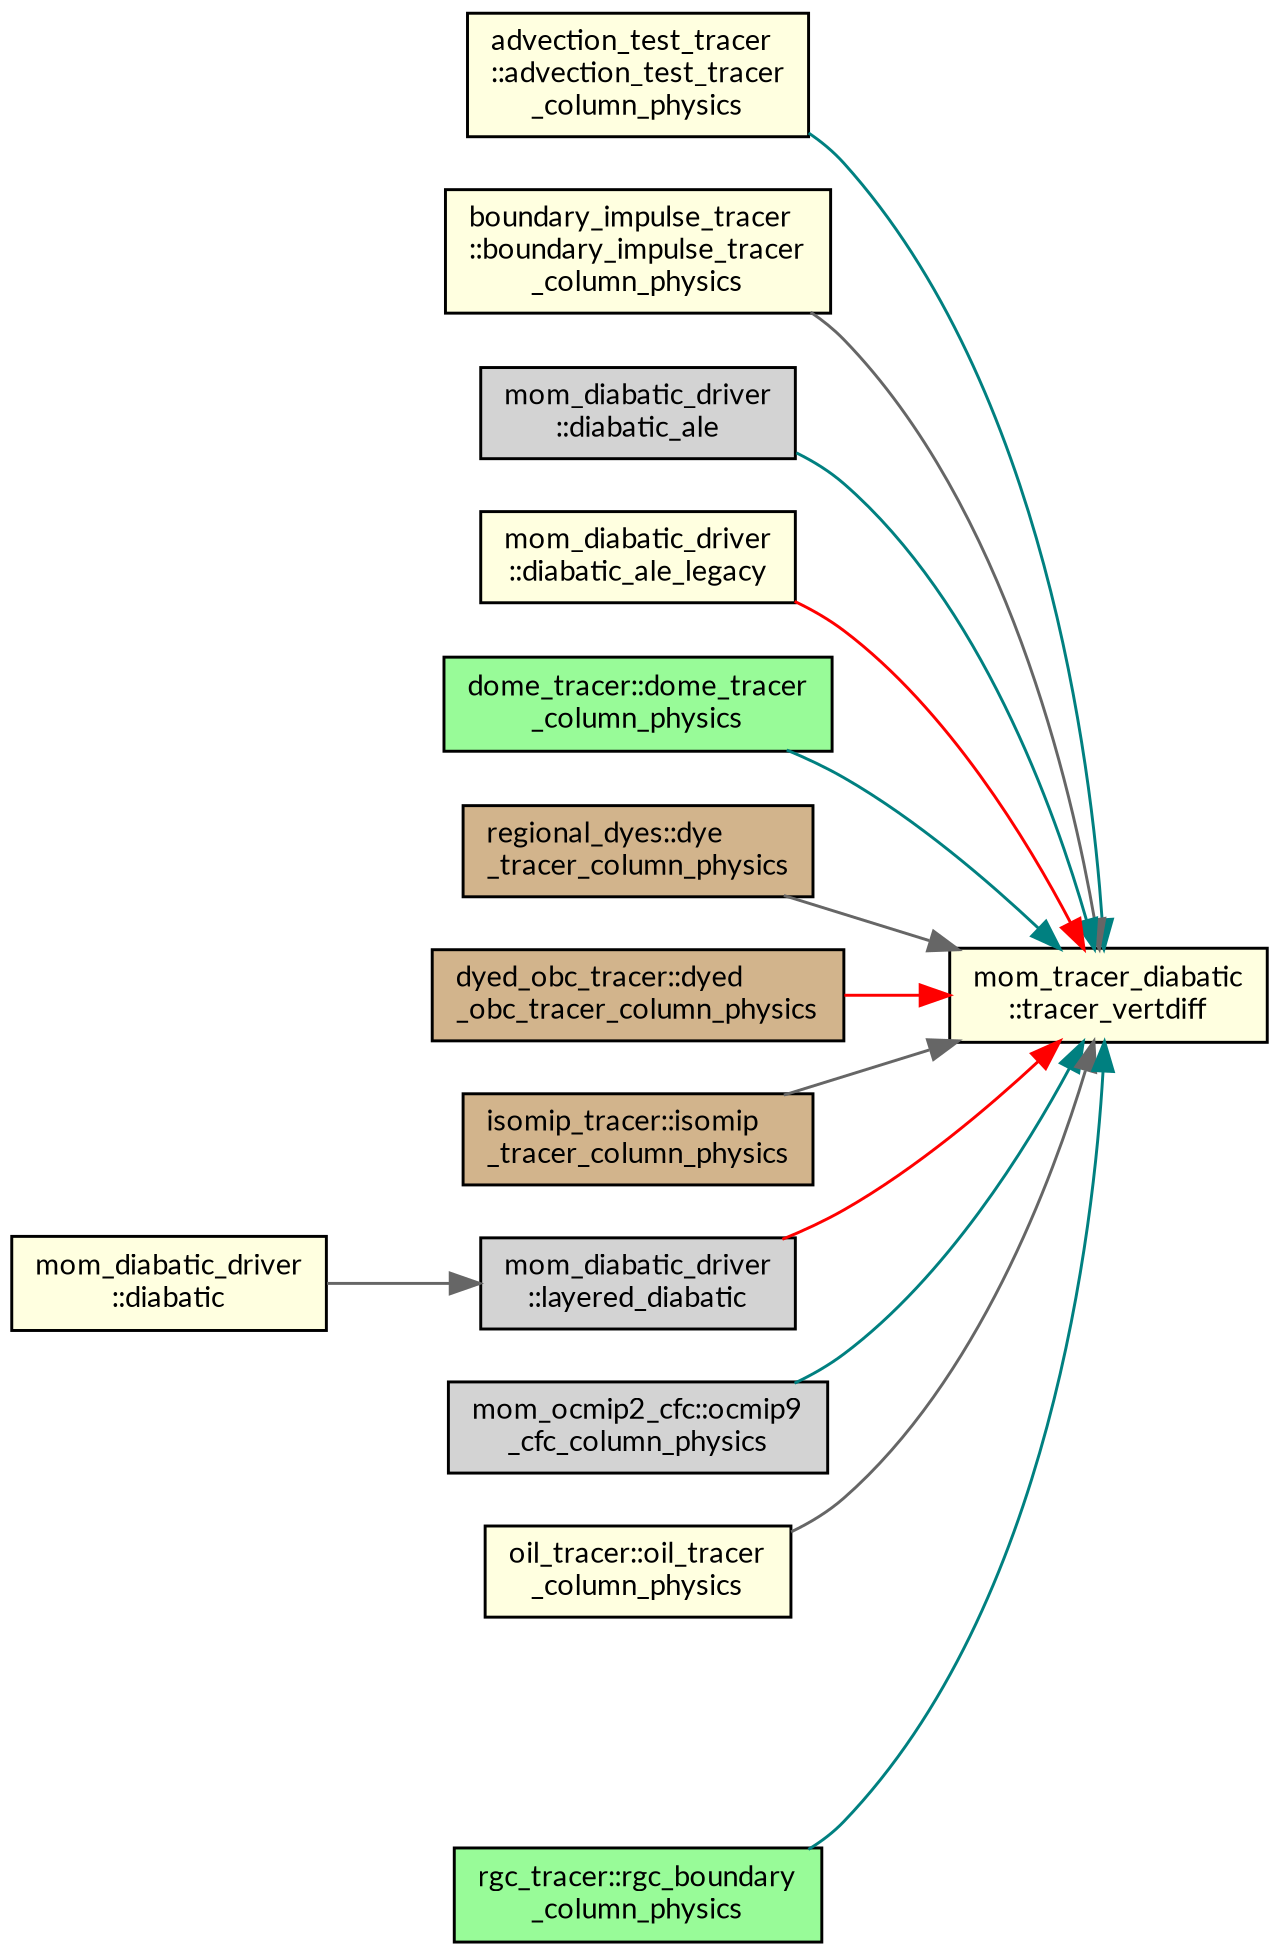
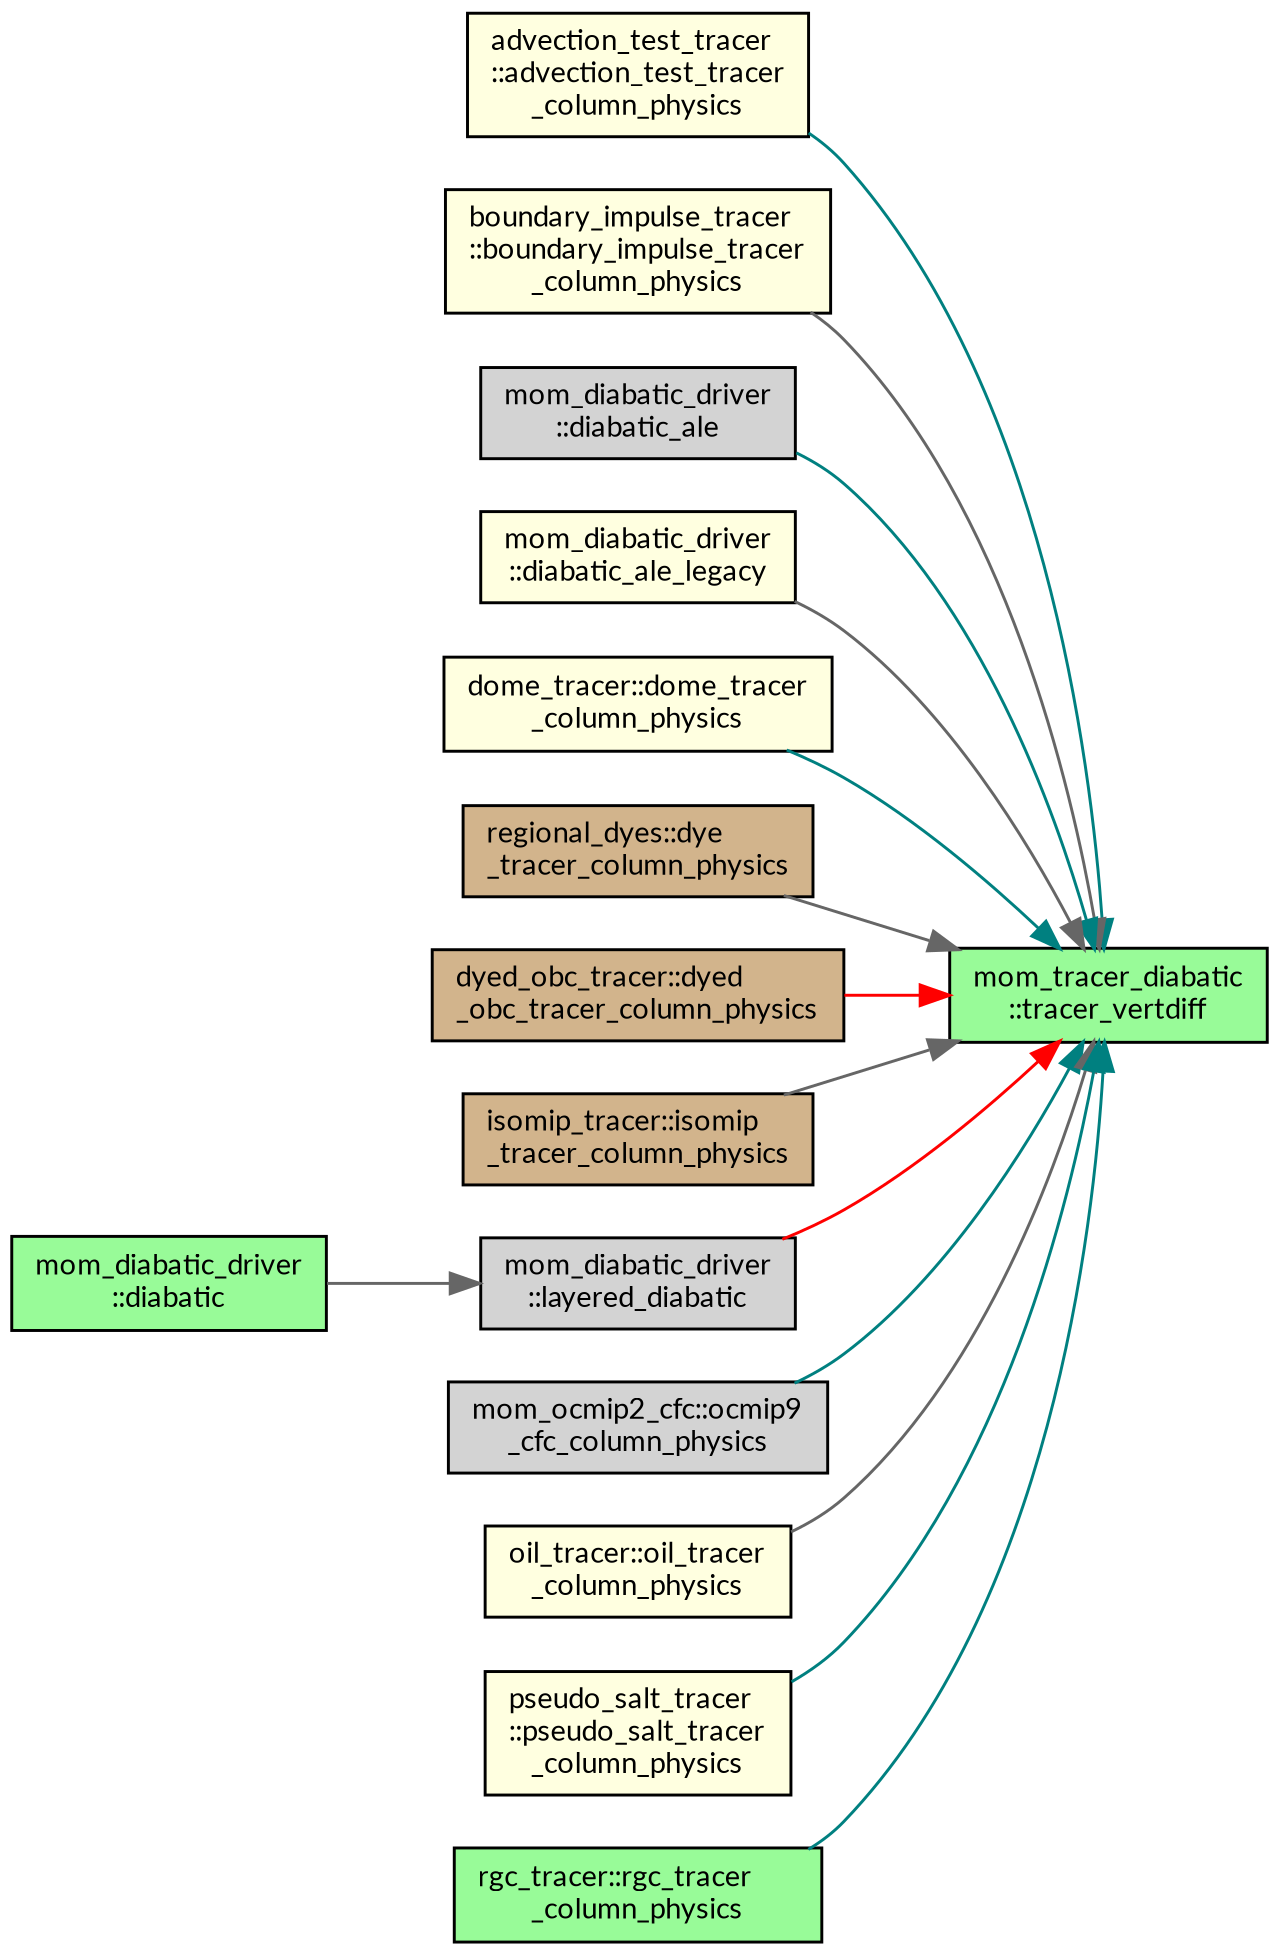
node "dome_tracer::dome_tracer _column_physics": fillcolor palegreen -> lightyellow
edge "mom_diabatic_driver ::diabatic_ale_legacy" -> "mom_tracer_diabatic ::tracer_vertdiff": color red -> gray40
node "mom_tracer_diabatic ::tracer_vertdiff": fillcolor lightyellow -> palegreen
node "mom_diabatic_driver ::diabatic": fillcolor lightyellow -> palegreen
node "pseudo_salt_tracer ::pseudo_salt_tracer _column_physics": added
node "rgc_tracer::rgc_boundary _column_physics": label "rgc_tracer::rgc_boundary _column_physics" -> "rgc_tracer::rgc_tracer _column_physics"
